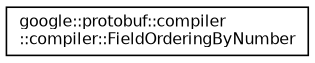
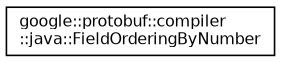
node "google::protobuf::compiler ::compiler::FieldOrderingByNumber": label "google::protobuf::compiler ::compiler::FieldOrderingByNumber" -> "google::protobuf::compiler ::java::FieldOrderingByNumber"
